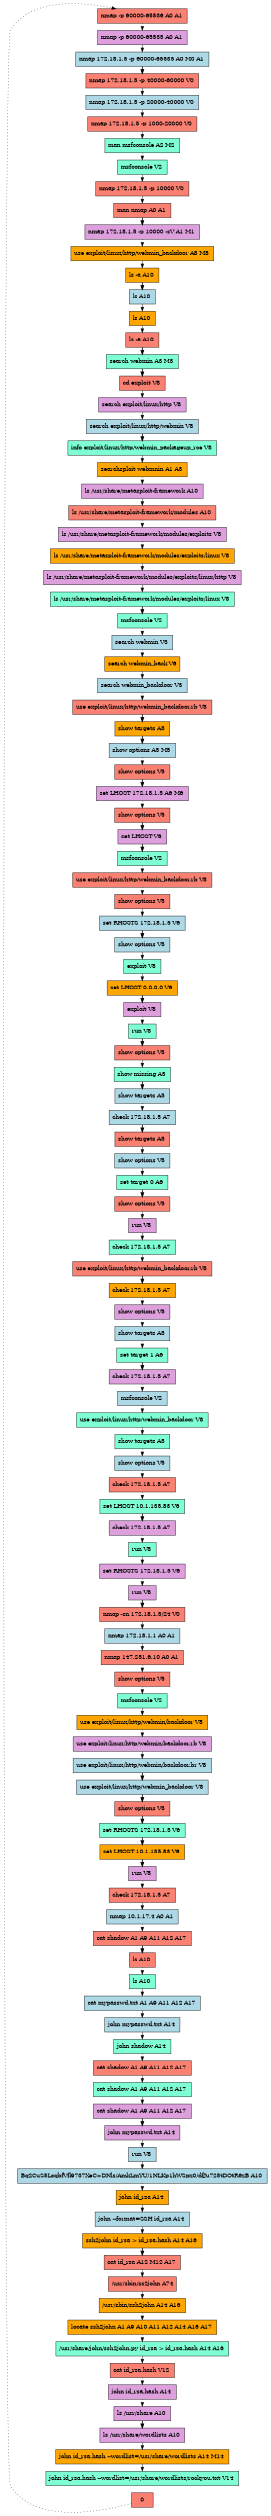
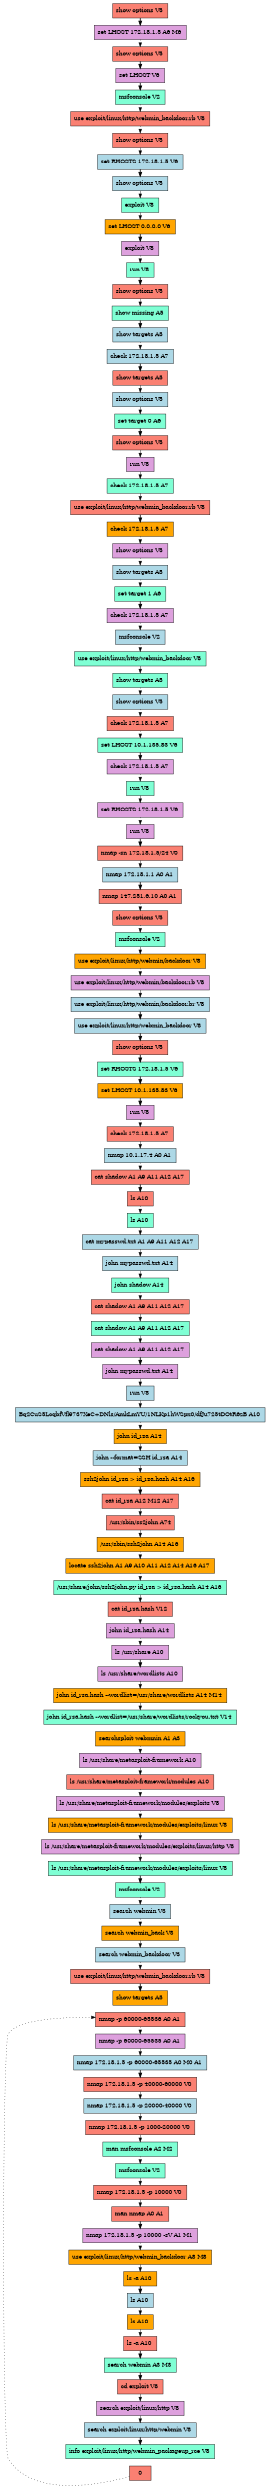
edge "info exploit/linux/http/webmin_packageup_rce V8" -> "searchsploit webmnin A1 A3": removed
node "search webmin_back V6": label "search webmin_back V6" -> "search webmin_back V3"
node "show options A5 M5": removed
edge "nmap 172.18.1.1 A0 A1" -> "nmap 147.251.6.10 A0 A1": style solid -> bold
